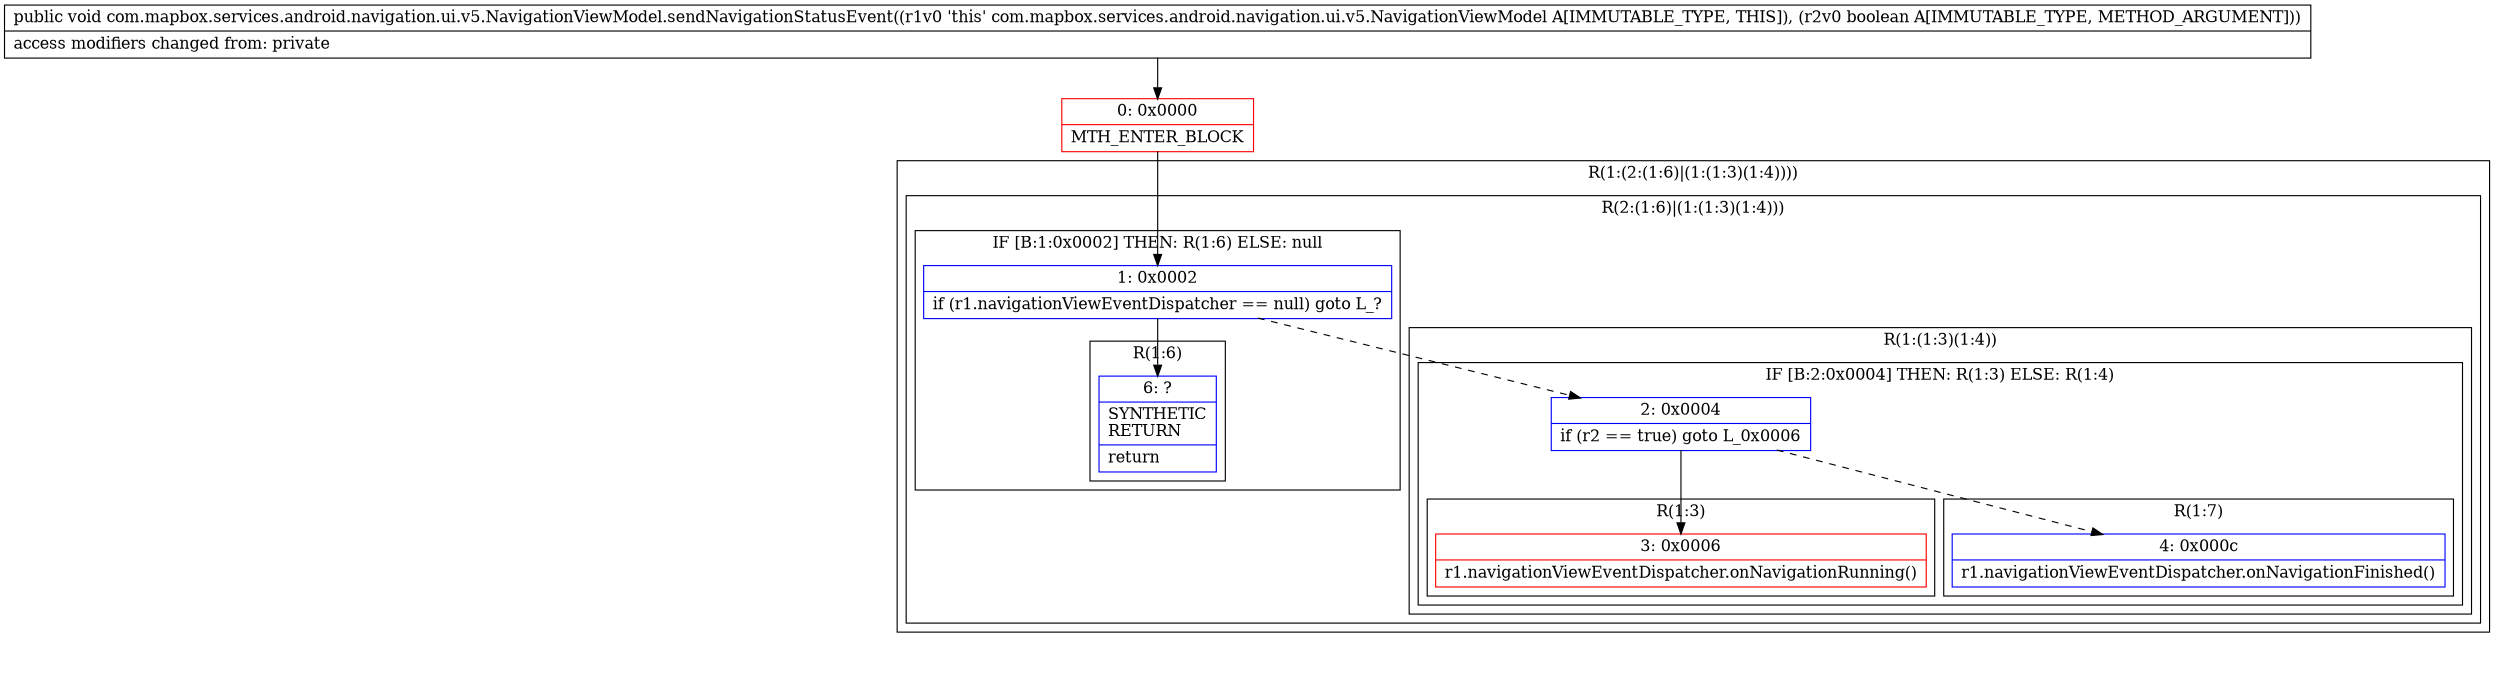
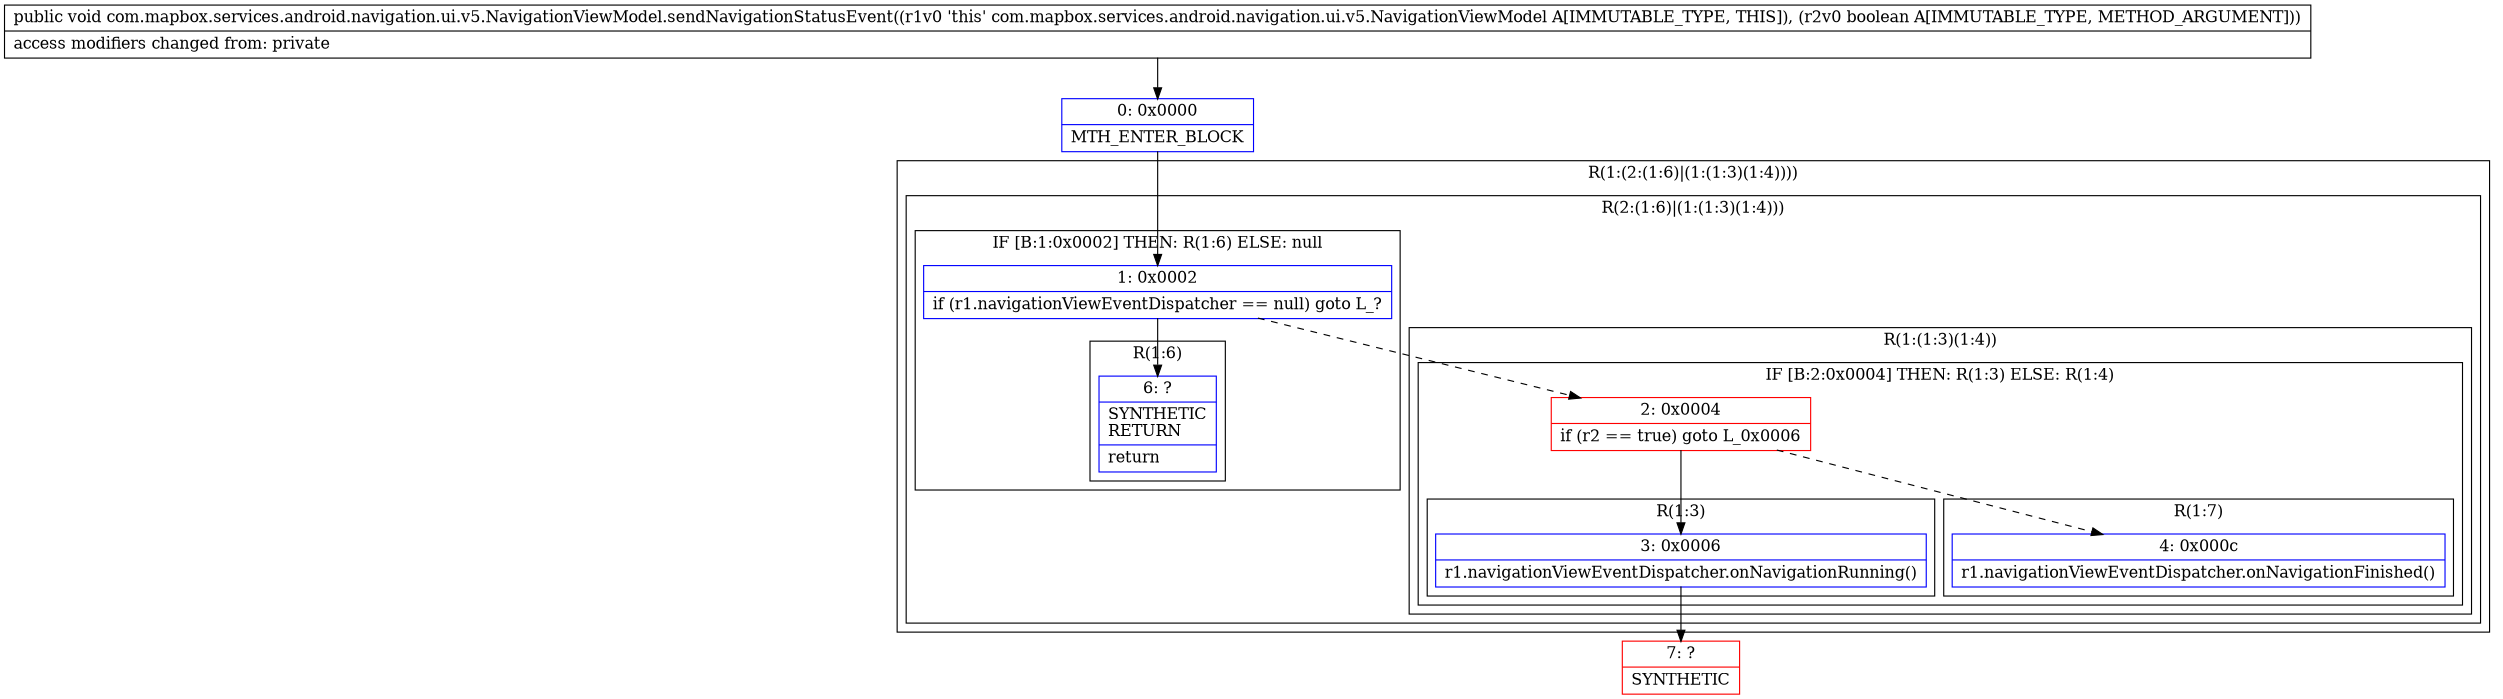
node "0: 0x0000": color red -> blue
node "2: 0x0004": color blue -> red
node "3: 0x0006": color red -> blue
node "7: ?": added
